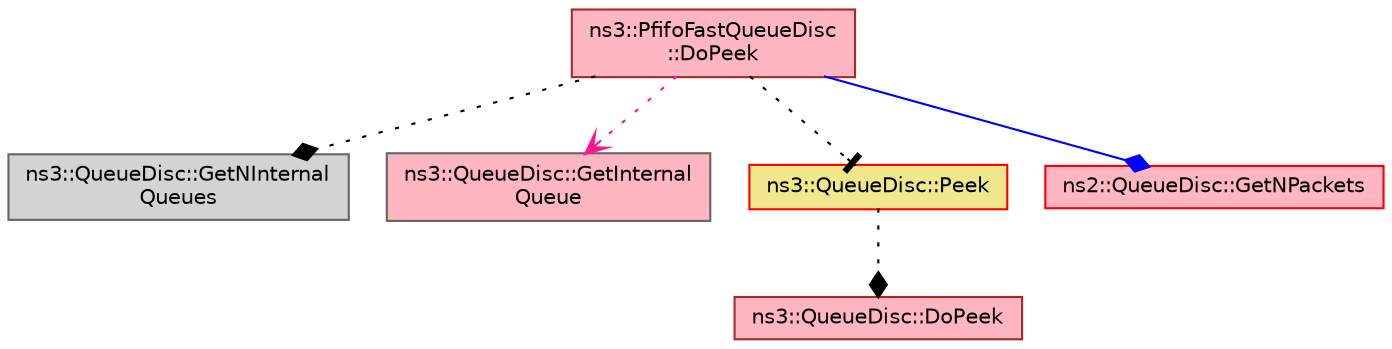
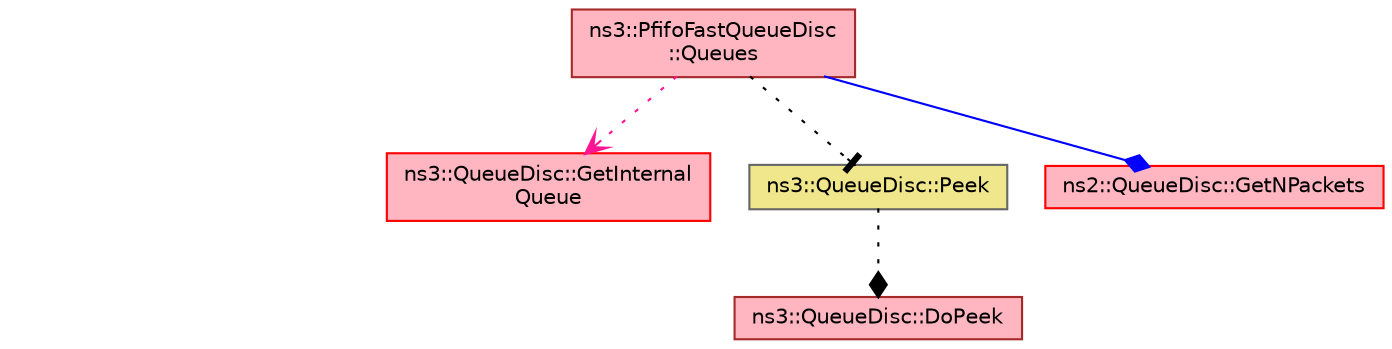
node "ns3::PfifoFastQueueDisc ::DoPeek": label "ns3::PfifoFastQueueDisc ::DoPeek" -> "ns3::PfifoFastQueueDisc ::Queues"
node "ns3::QueueDisc::GetNInternal Queues": removed
node "ns3::QueueDisc::GetInternal Queue": color gray40 -> red
node "ns3::QueueDisc::Peek": color red -> gray40
